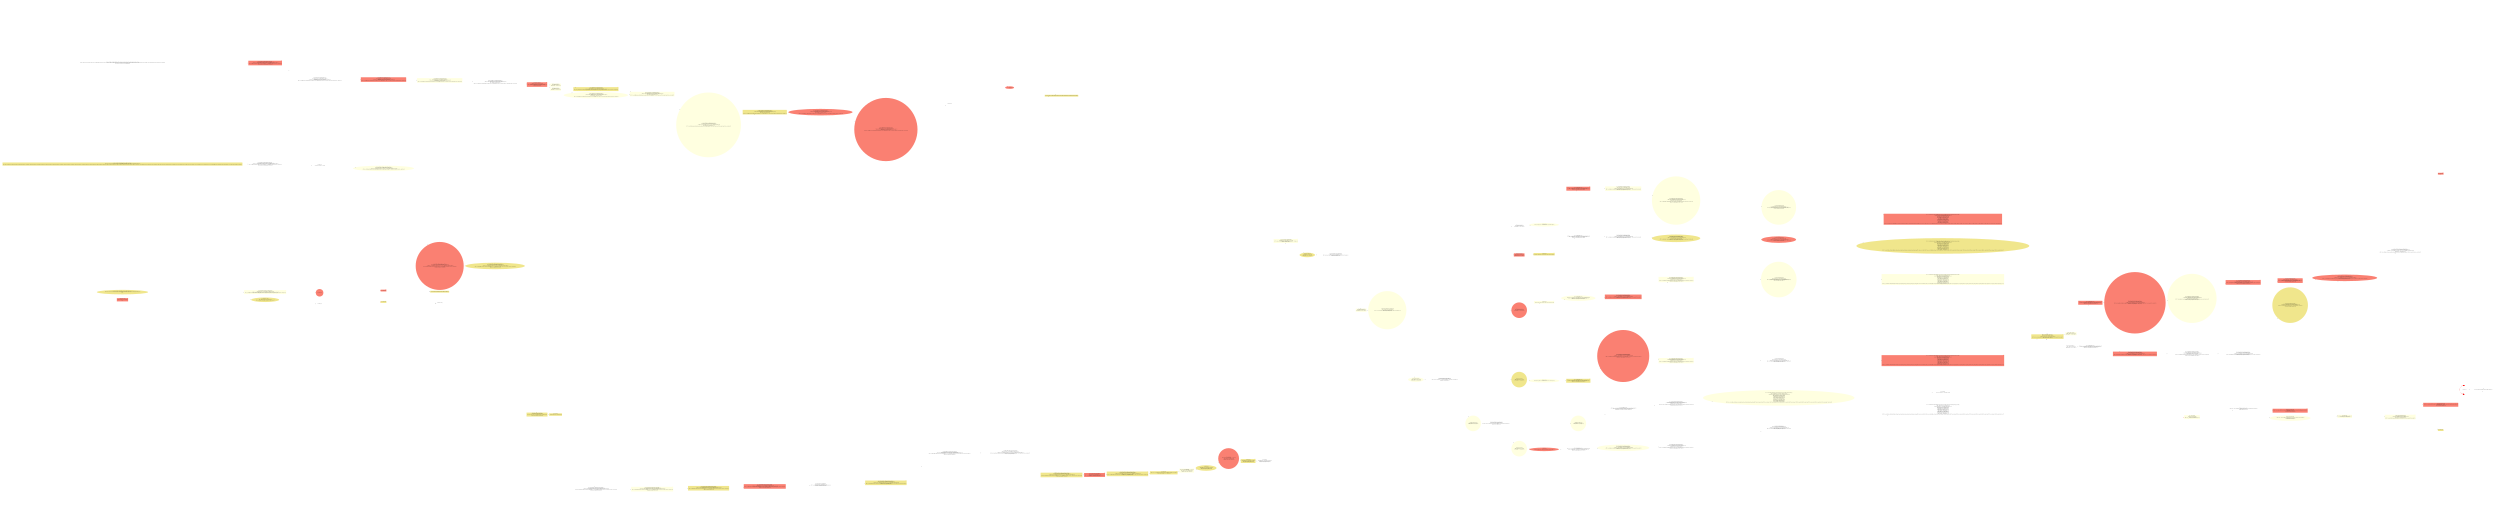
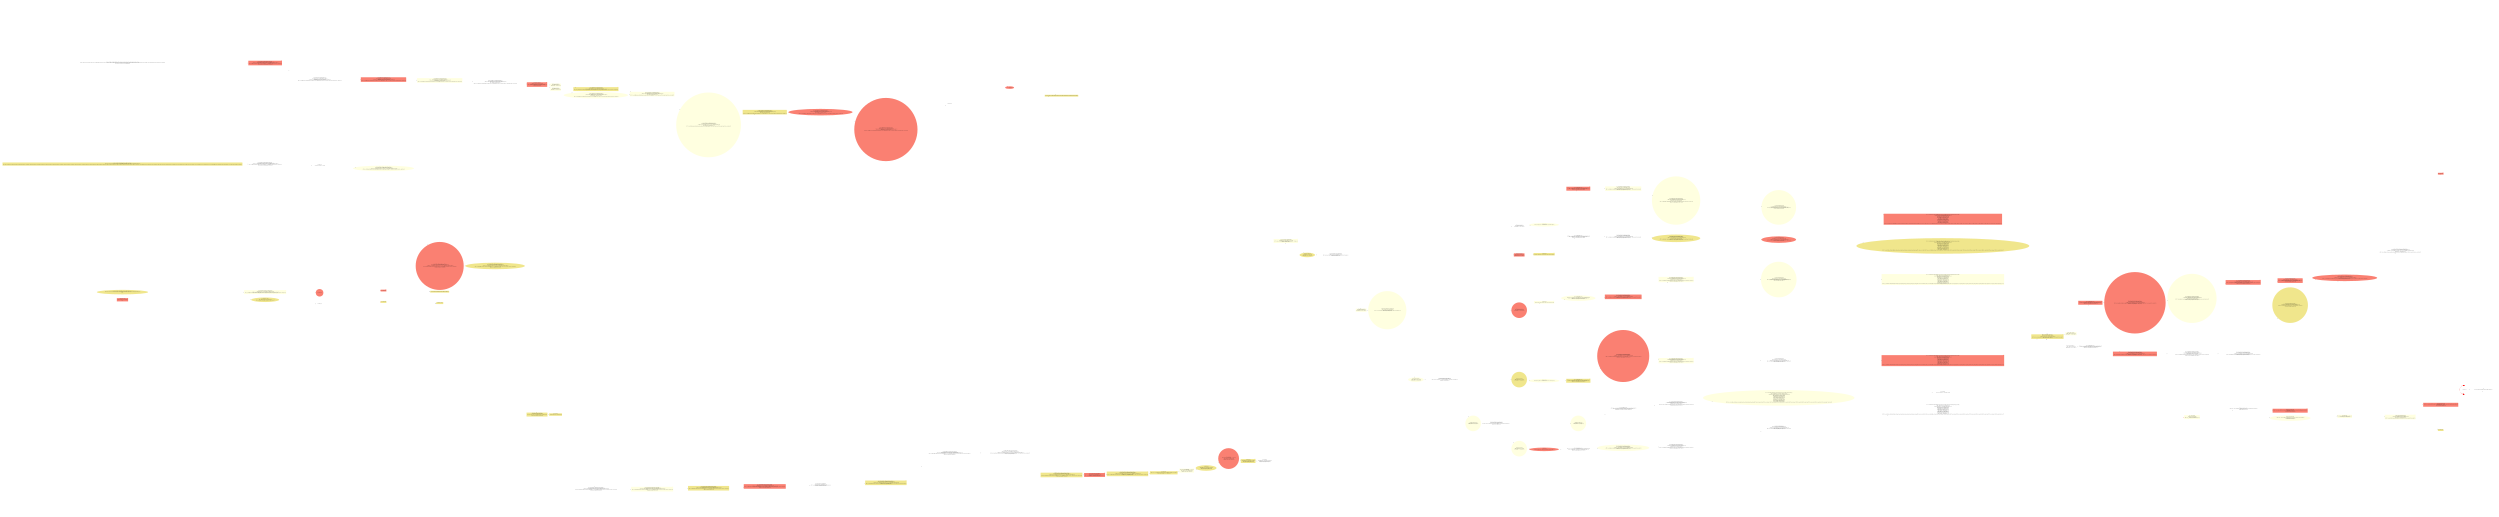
node "2: Exit AddOra.<init>()": fillcolor white -> khaki
